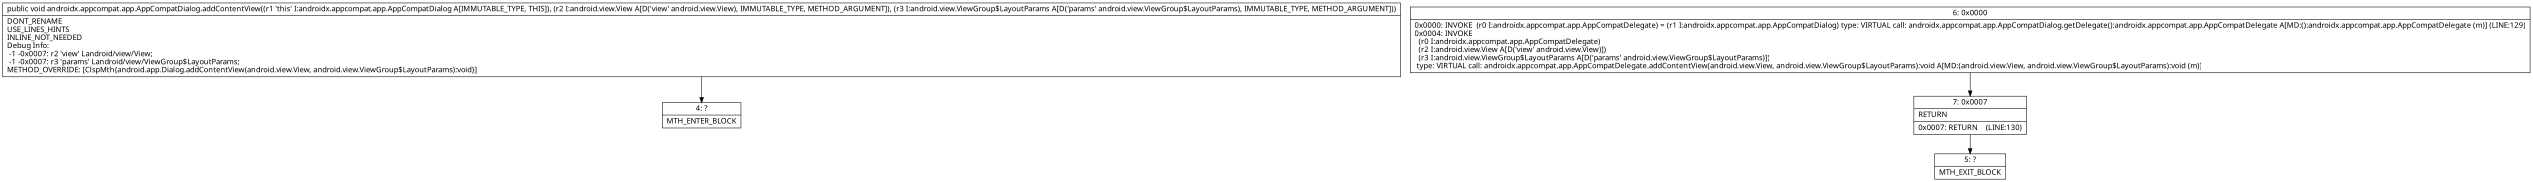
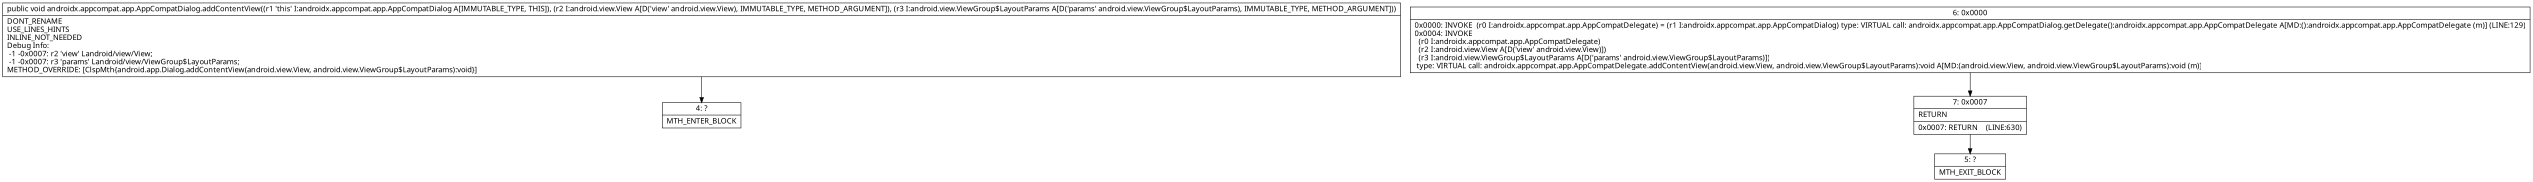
node "7: 0x0007": text "0x0007: RETURN    (LINE:130)" -> "0x0007: RETURN    (LINE:630)"
